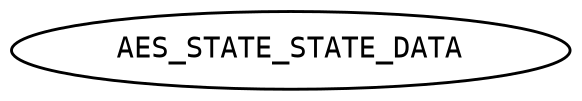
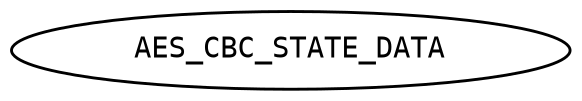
node "AES_STATE_STATE_DATA": label "AES_STATE_STATE_DATA" -> "AES_CBC_STATE_DATA"
